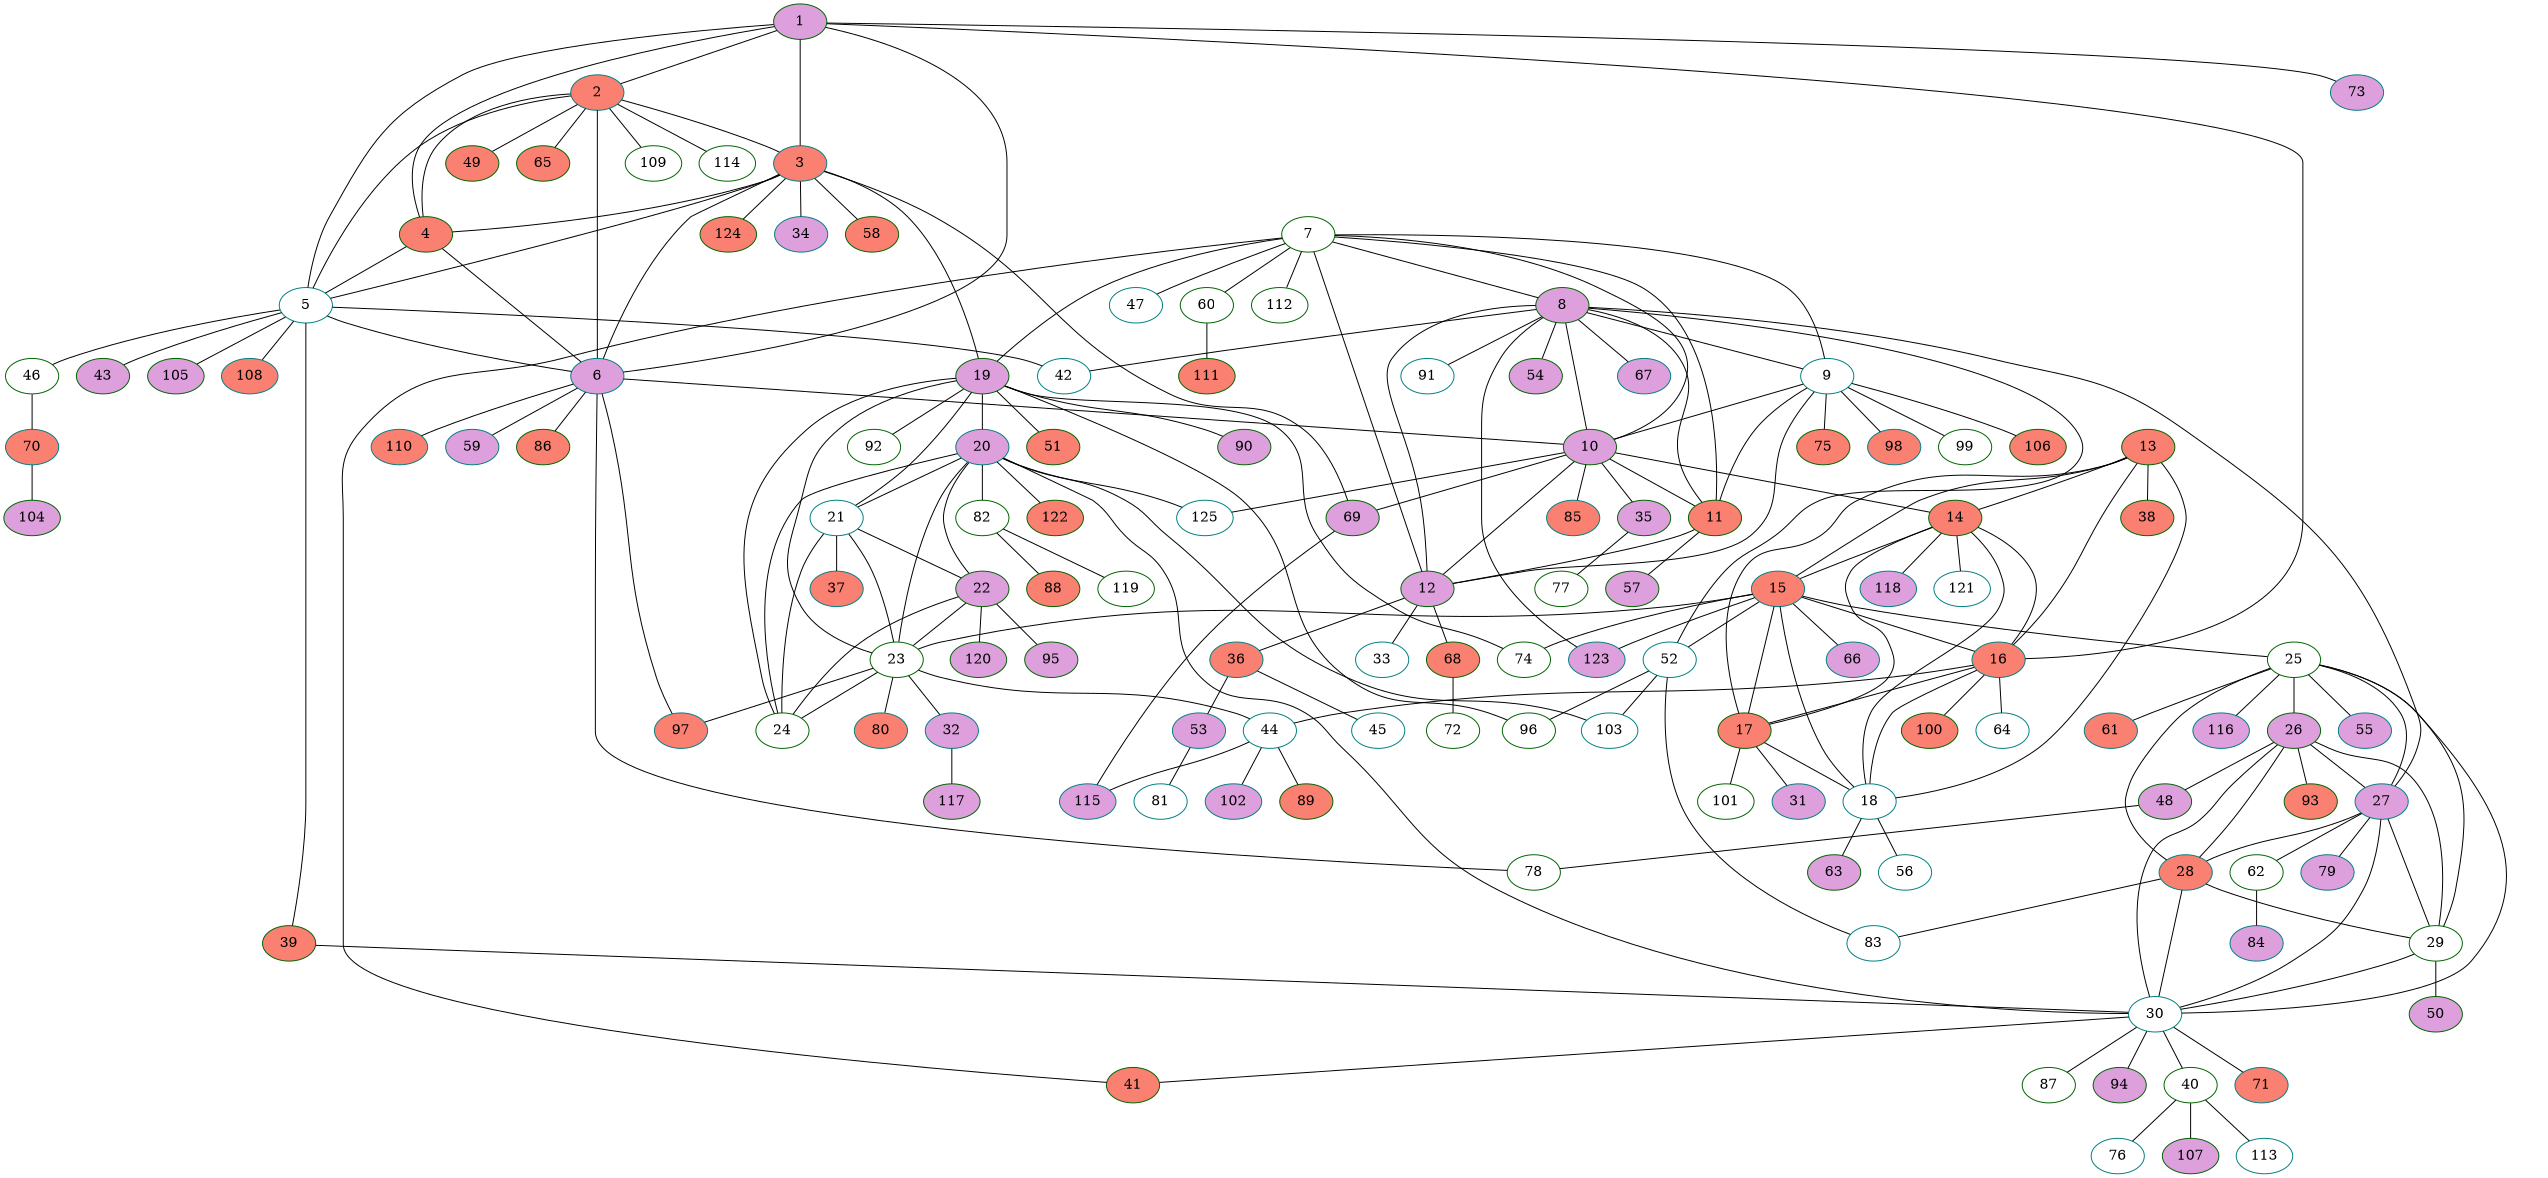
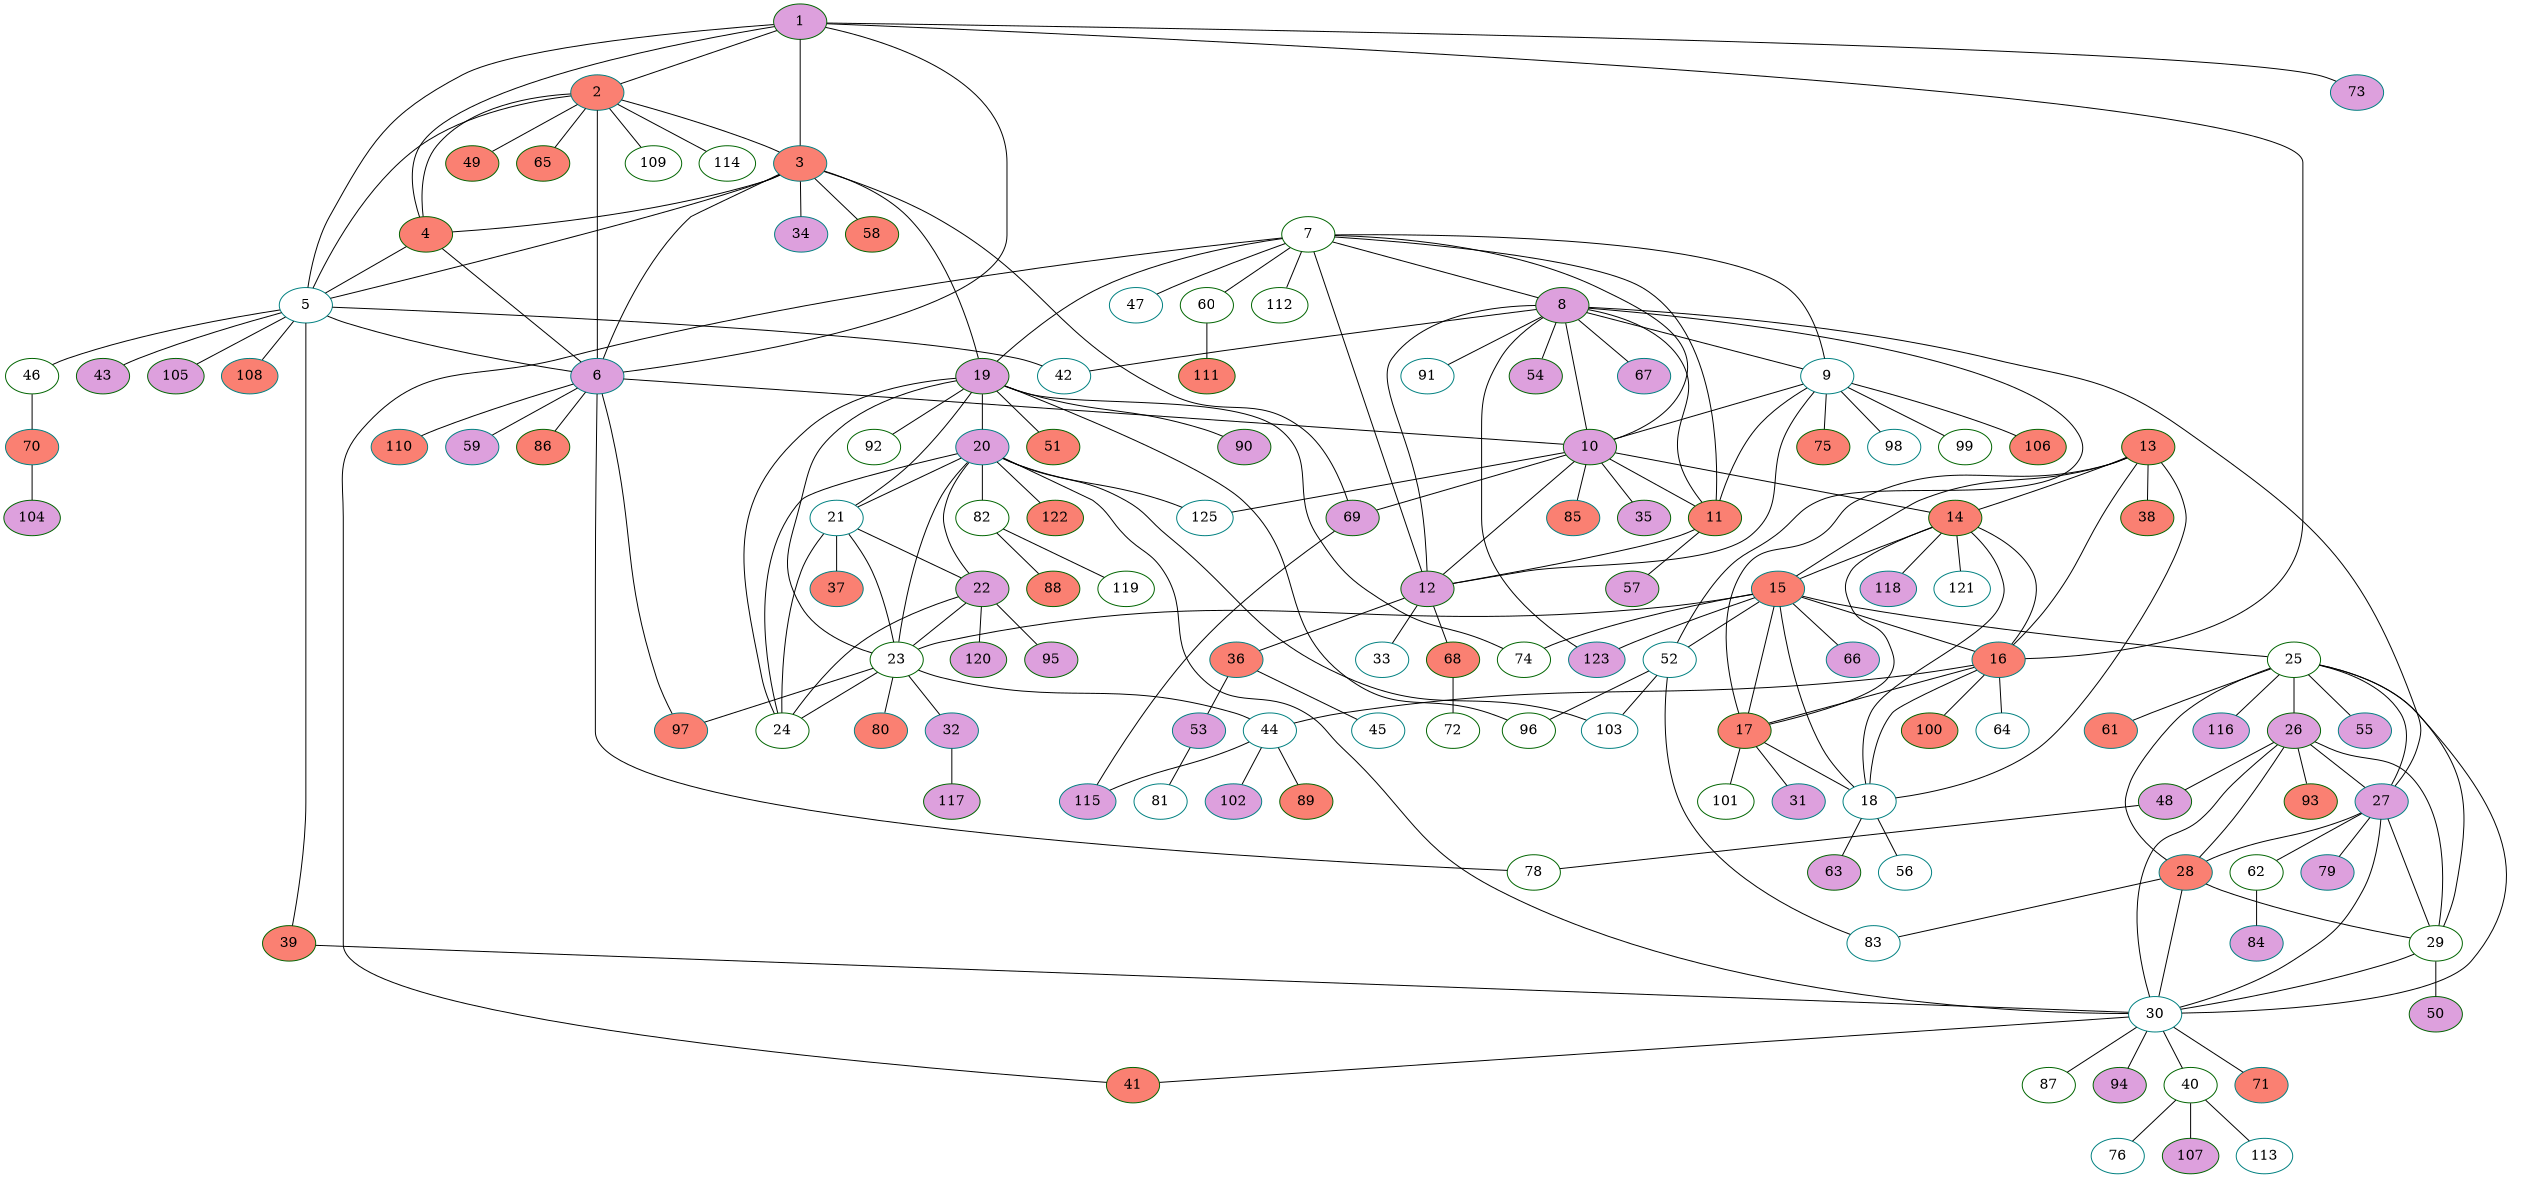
node "124": removed
node "98": fillcolor salmon -> white
node "77": removed
